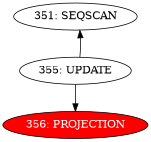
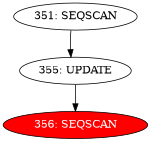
edge "355: UPDATE" -> "351: SEQSCAN": reversed
node "356: PROJECTION": label "356: PROJECTION" -> "356: SEQSCAN"
